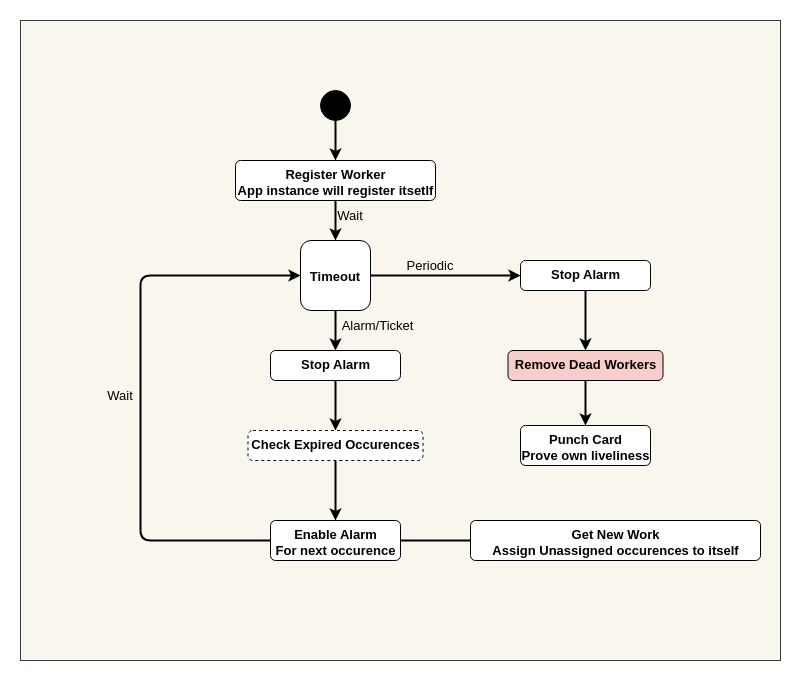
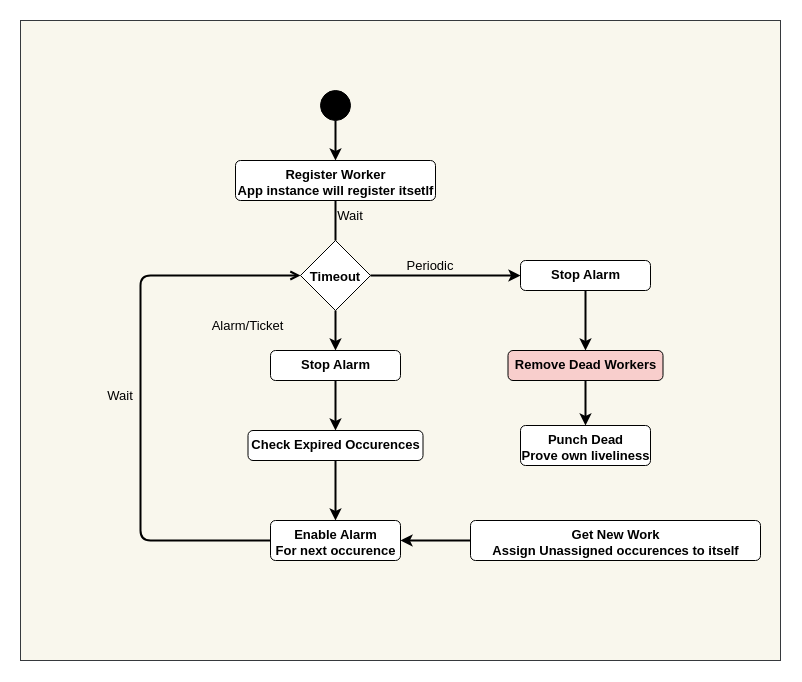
edge "Register WorkerApp instance will register itsetlf" -> "Timeout": arrowhead classic -> none
edge "Enable AlarmFor next occurence" -> "Timeout": arrowhead classic -> open
node "Timeout": shape rounded rectangle -> diamond
node "Alarm/Ticket": moved (378, 326) -> (248, 326)
node "Check Expired Occurences": style dashed -> solid
node "Punch CardProve own liveliness": label "Punch CardProve own liveliness" -> "Punch DeadProve own liveliness"
edge "Enable AlarmFor next occurence" -- "Get New WorkAssign Unassigned occurences to itself": arrowhead none -> classic
